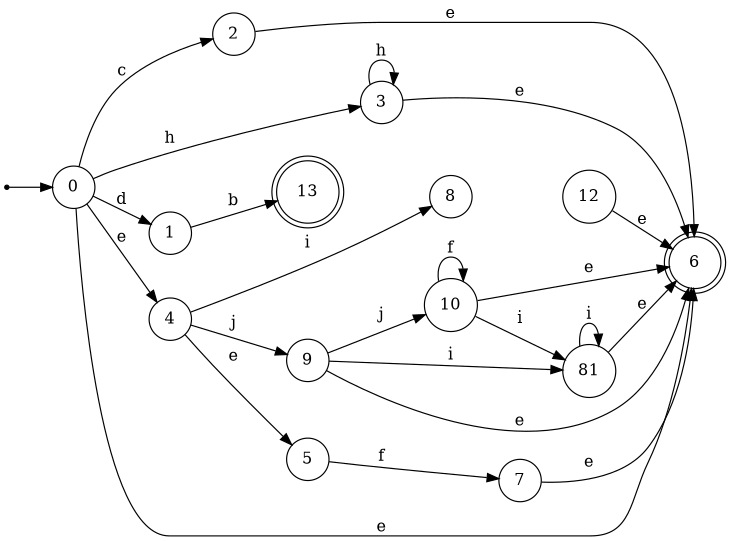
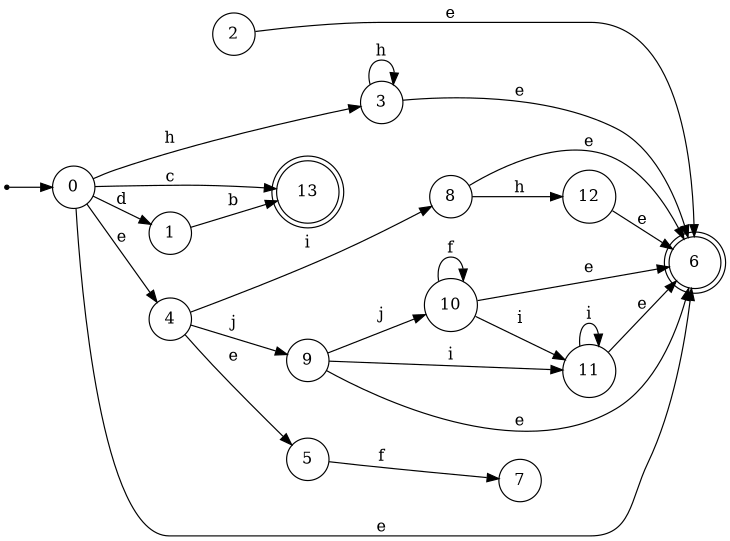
edge "0" -> "2": now "0" -> "13"
edge "8" -> "12": added, label "h"
node "81": label "81" -> "11"
edge "7" -> "6": now "8" -> "6"
